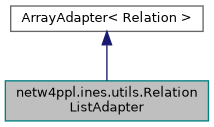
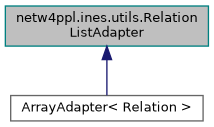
edge "netw4ppl.ines.utils.Relation ListAdapter" -> "ArrayAdapter< Relation >": reversed
